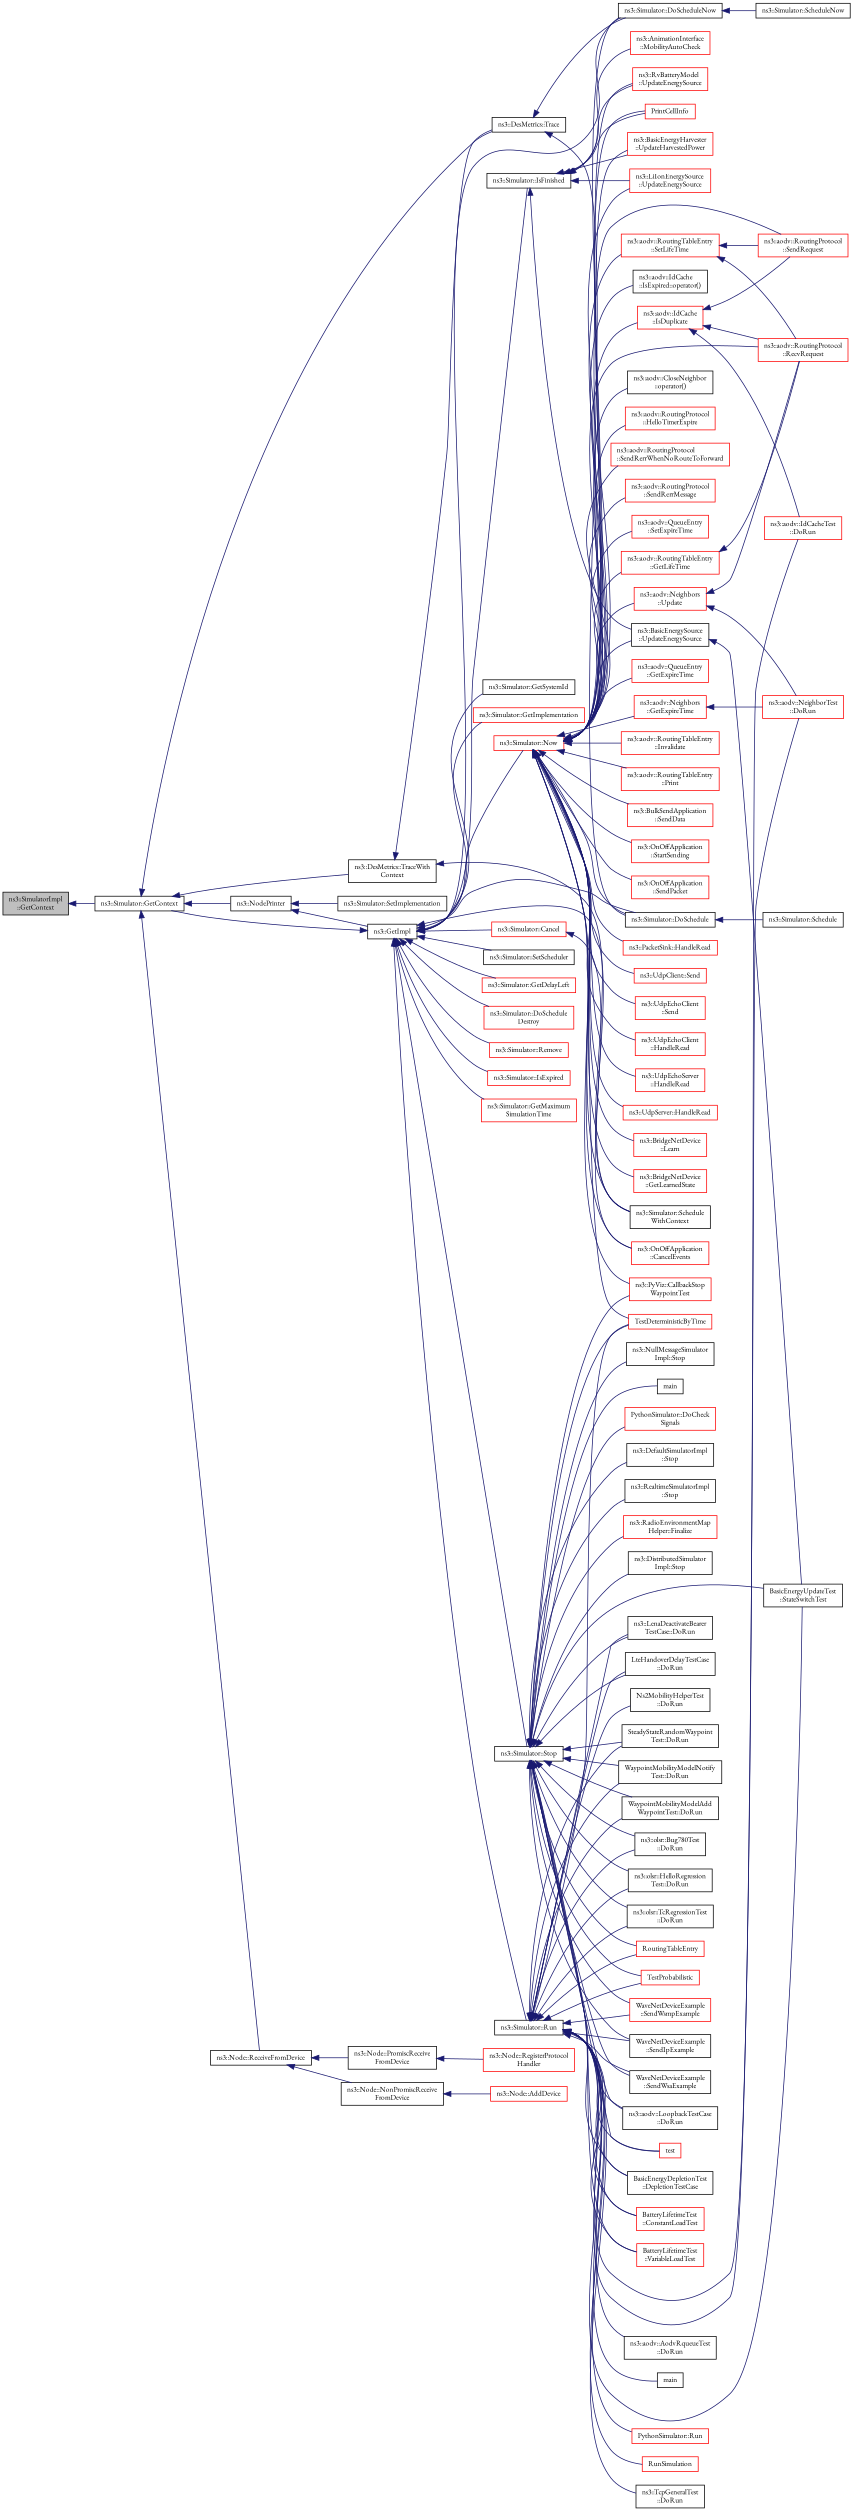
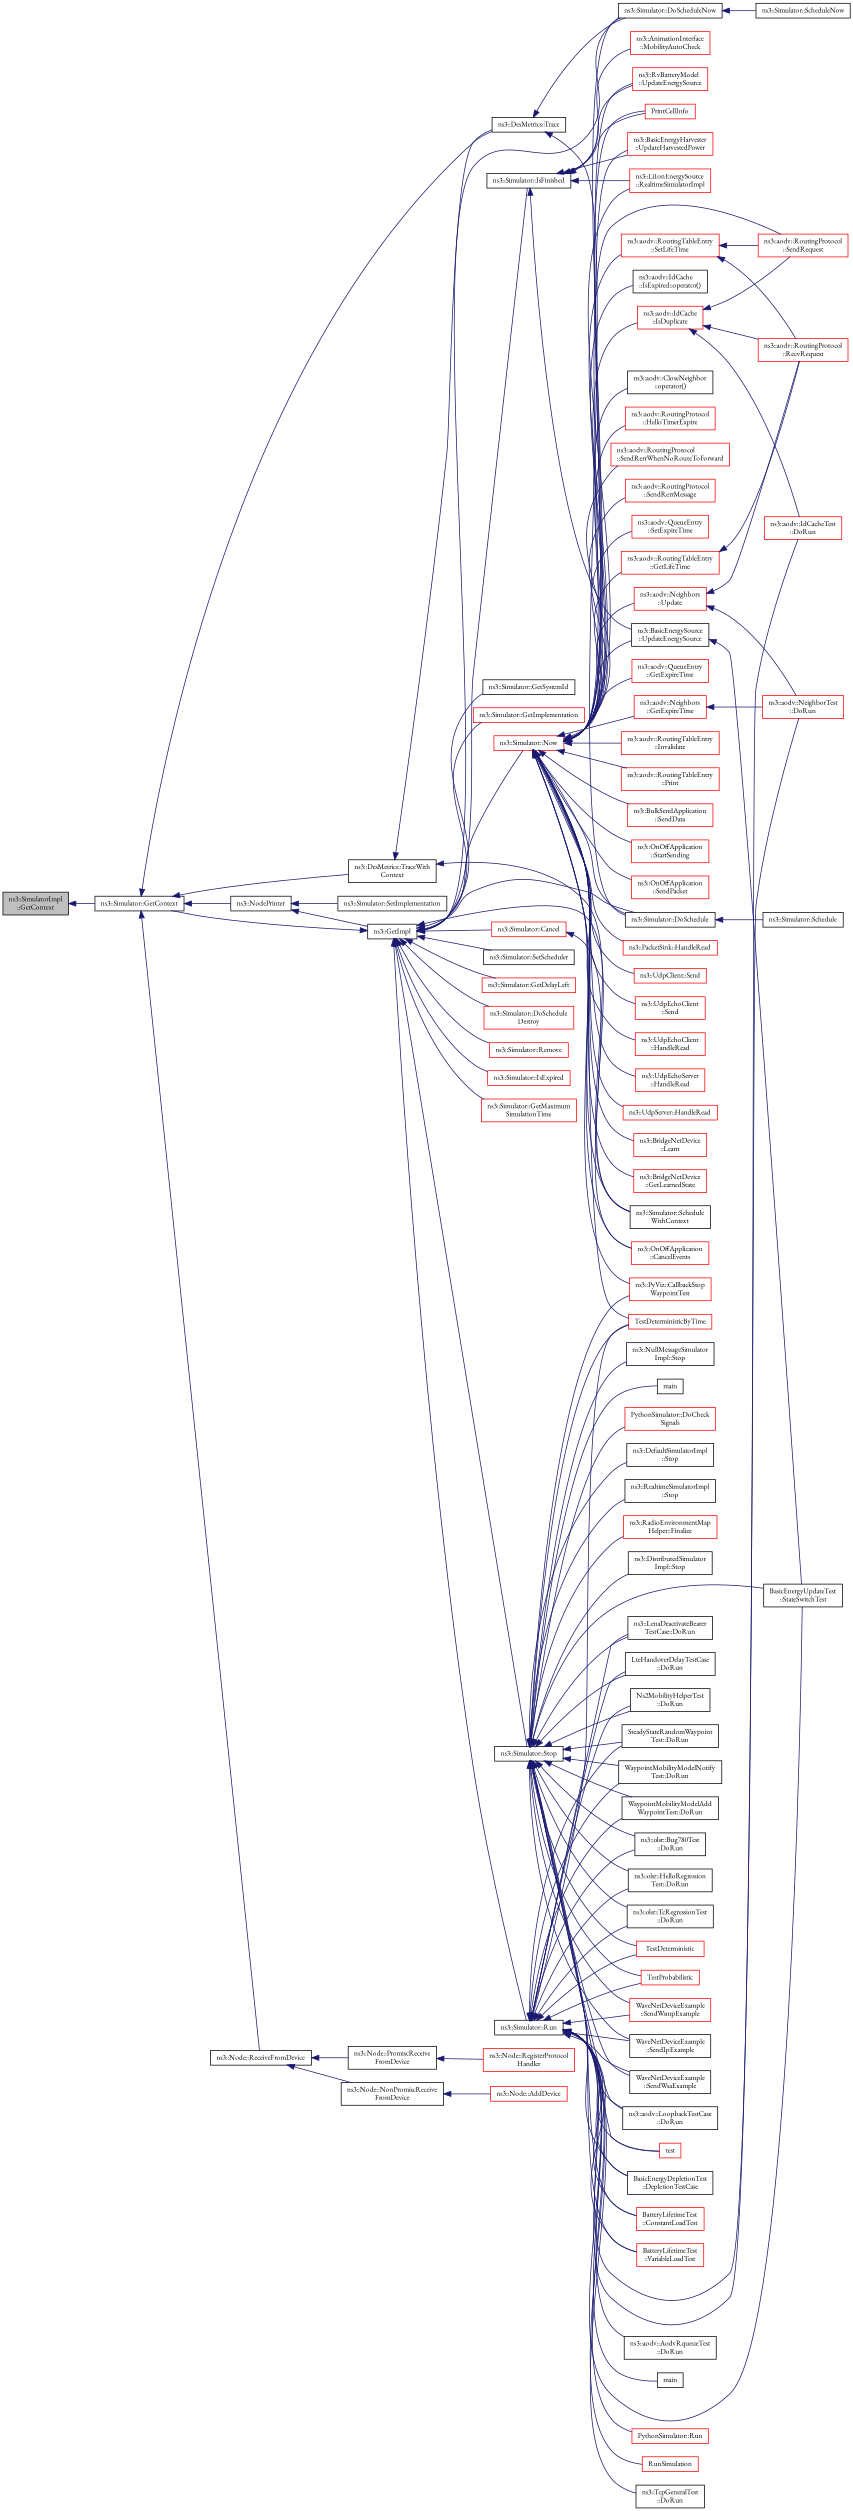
node "ns3::LiIonEnergySource ::UpdateEnergySource": label "ns3::LiIonEnergySource ::UpdateEnergySource" -> "ns3::LiIonEnergySource ::RealtimeSimulatorImpl"
edge "ns3::aodv::RoutingProtocol ::RecvRequest" -> "ns3::Simulator::Now": removed
edge "Ns2MobilityHelperTest ::DoRun" -> "ns3::Simulator::Stop": added
node "RoutingTableEntry": label "RoutingTableEntry" -> "TestDeterministic"
